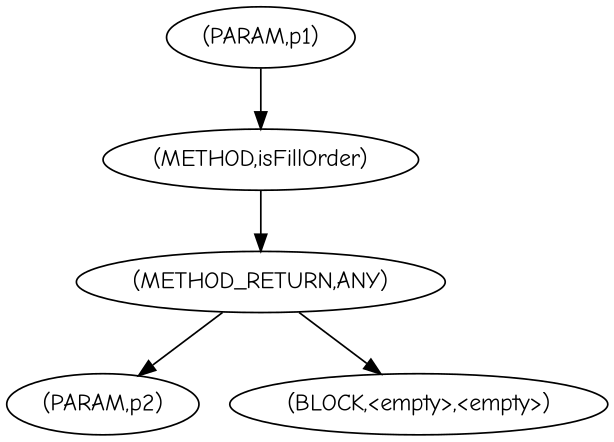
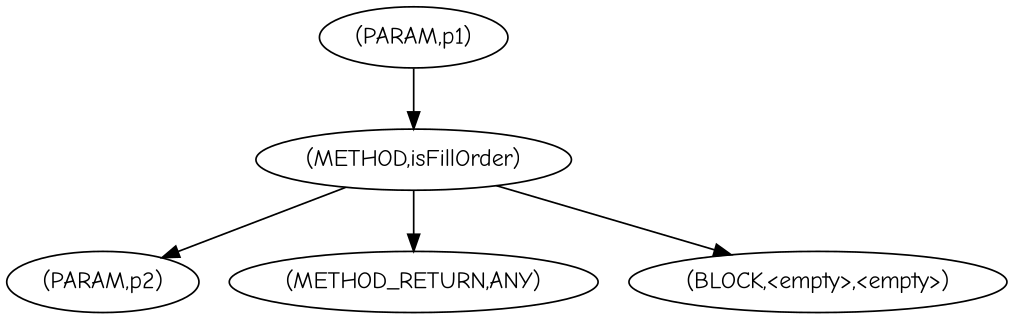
edge "(METHOD_RETURN,ANY)" -> "(BLOCK,<empty>,<empty>)": now "(METHOD,isFillOrder)" -> "(BLOCK,<empty>,<empty>)"
edge "(METHOD_RETURN,ANY)" -> "(PARAM,p2)": now "(METHOD,isFillOrder)" -> "(PARAM,p2)"
